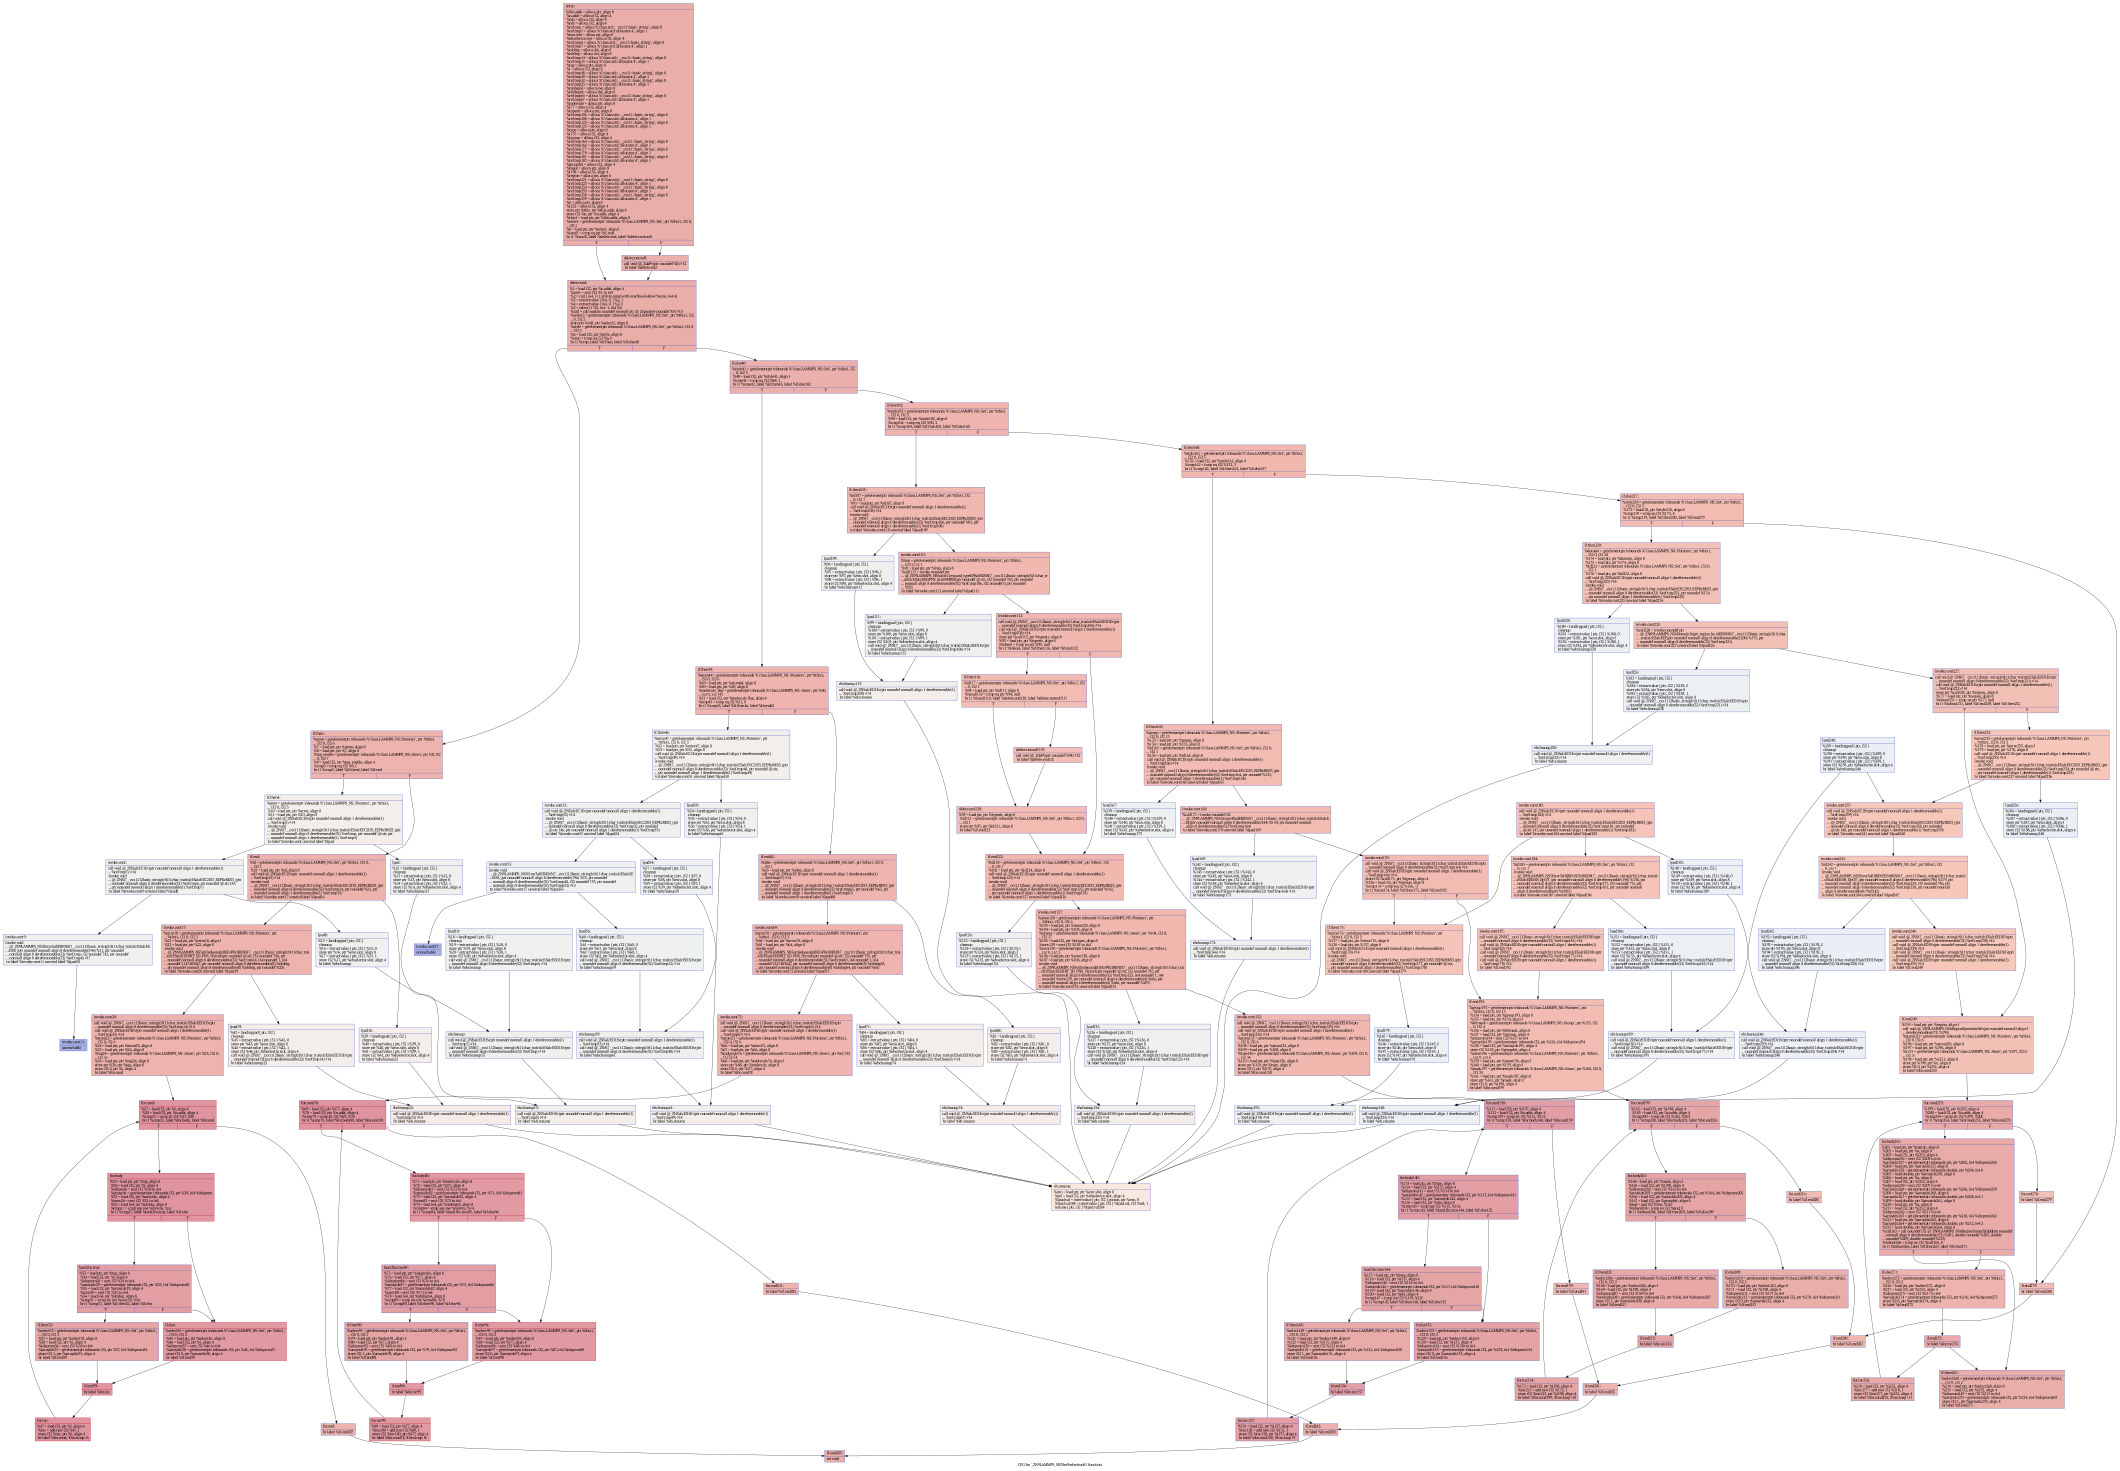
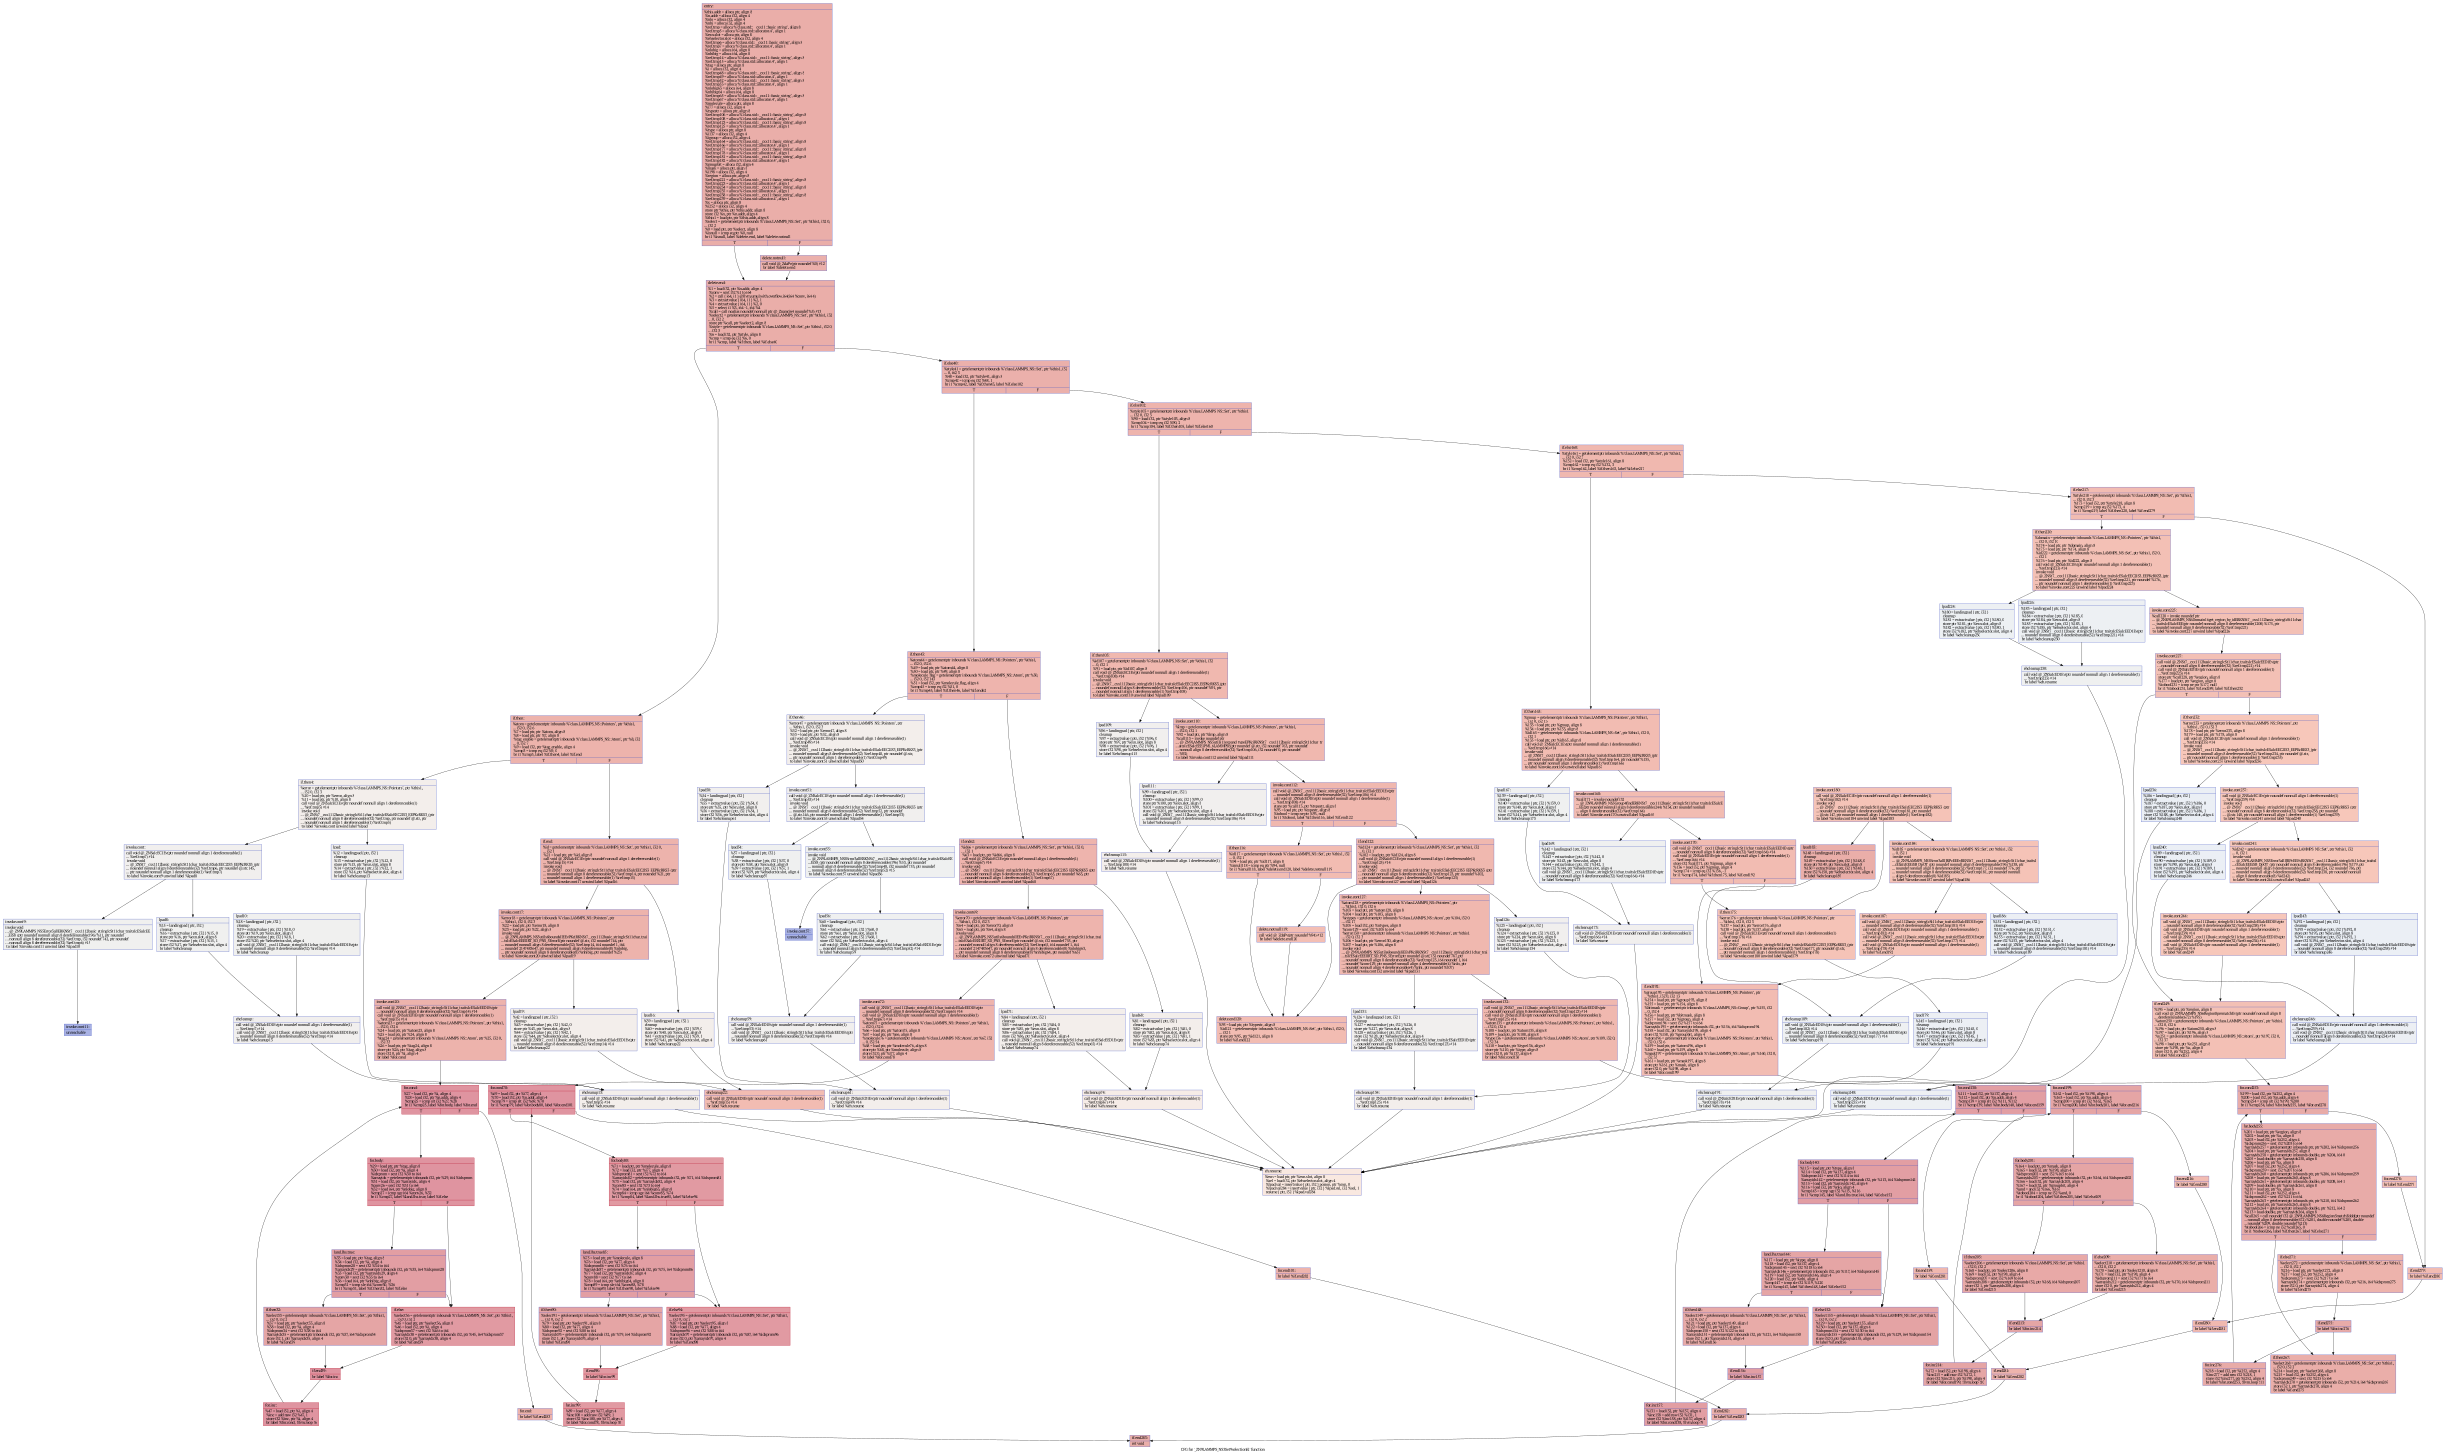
edge "invoke.cont225:" -> "lpad226:": removed
edge "lpad240:" -> "invoke.cont237:": reversed
edge "delete.end120:" -> "if.end122:": reversed
node "lpad183:": fillcolor #d4dbe670 -> #d0473d70
node "ehcleanup22:": fillcolor #ead5c970 -> #e1675170
